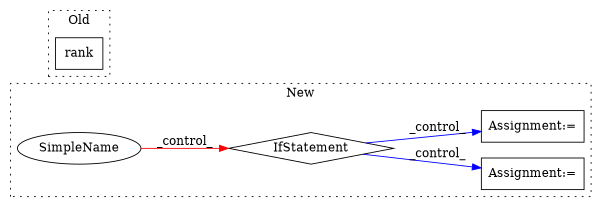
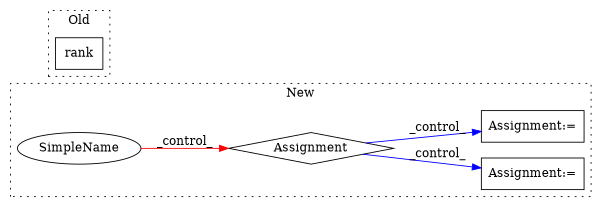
node "IfStatement": label "IfStatement" -> "Assignment"
